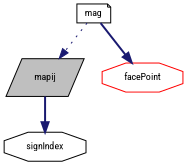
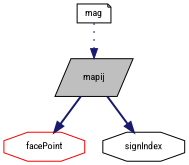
edge "mag" -> "facePoint": now "mapij" -> "facePoint"
